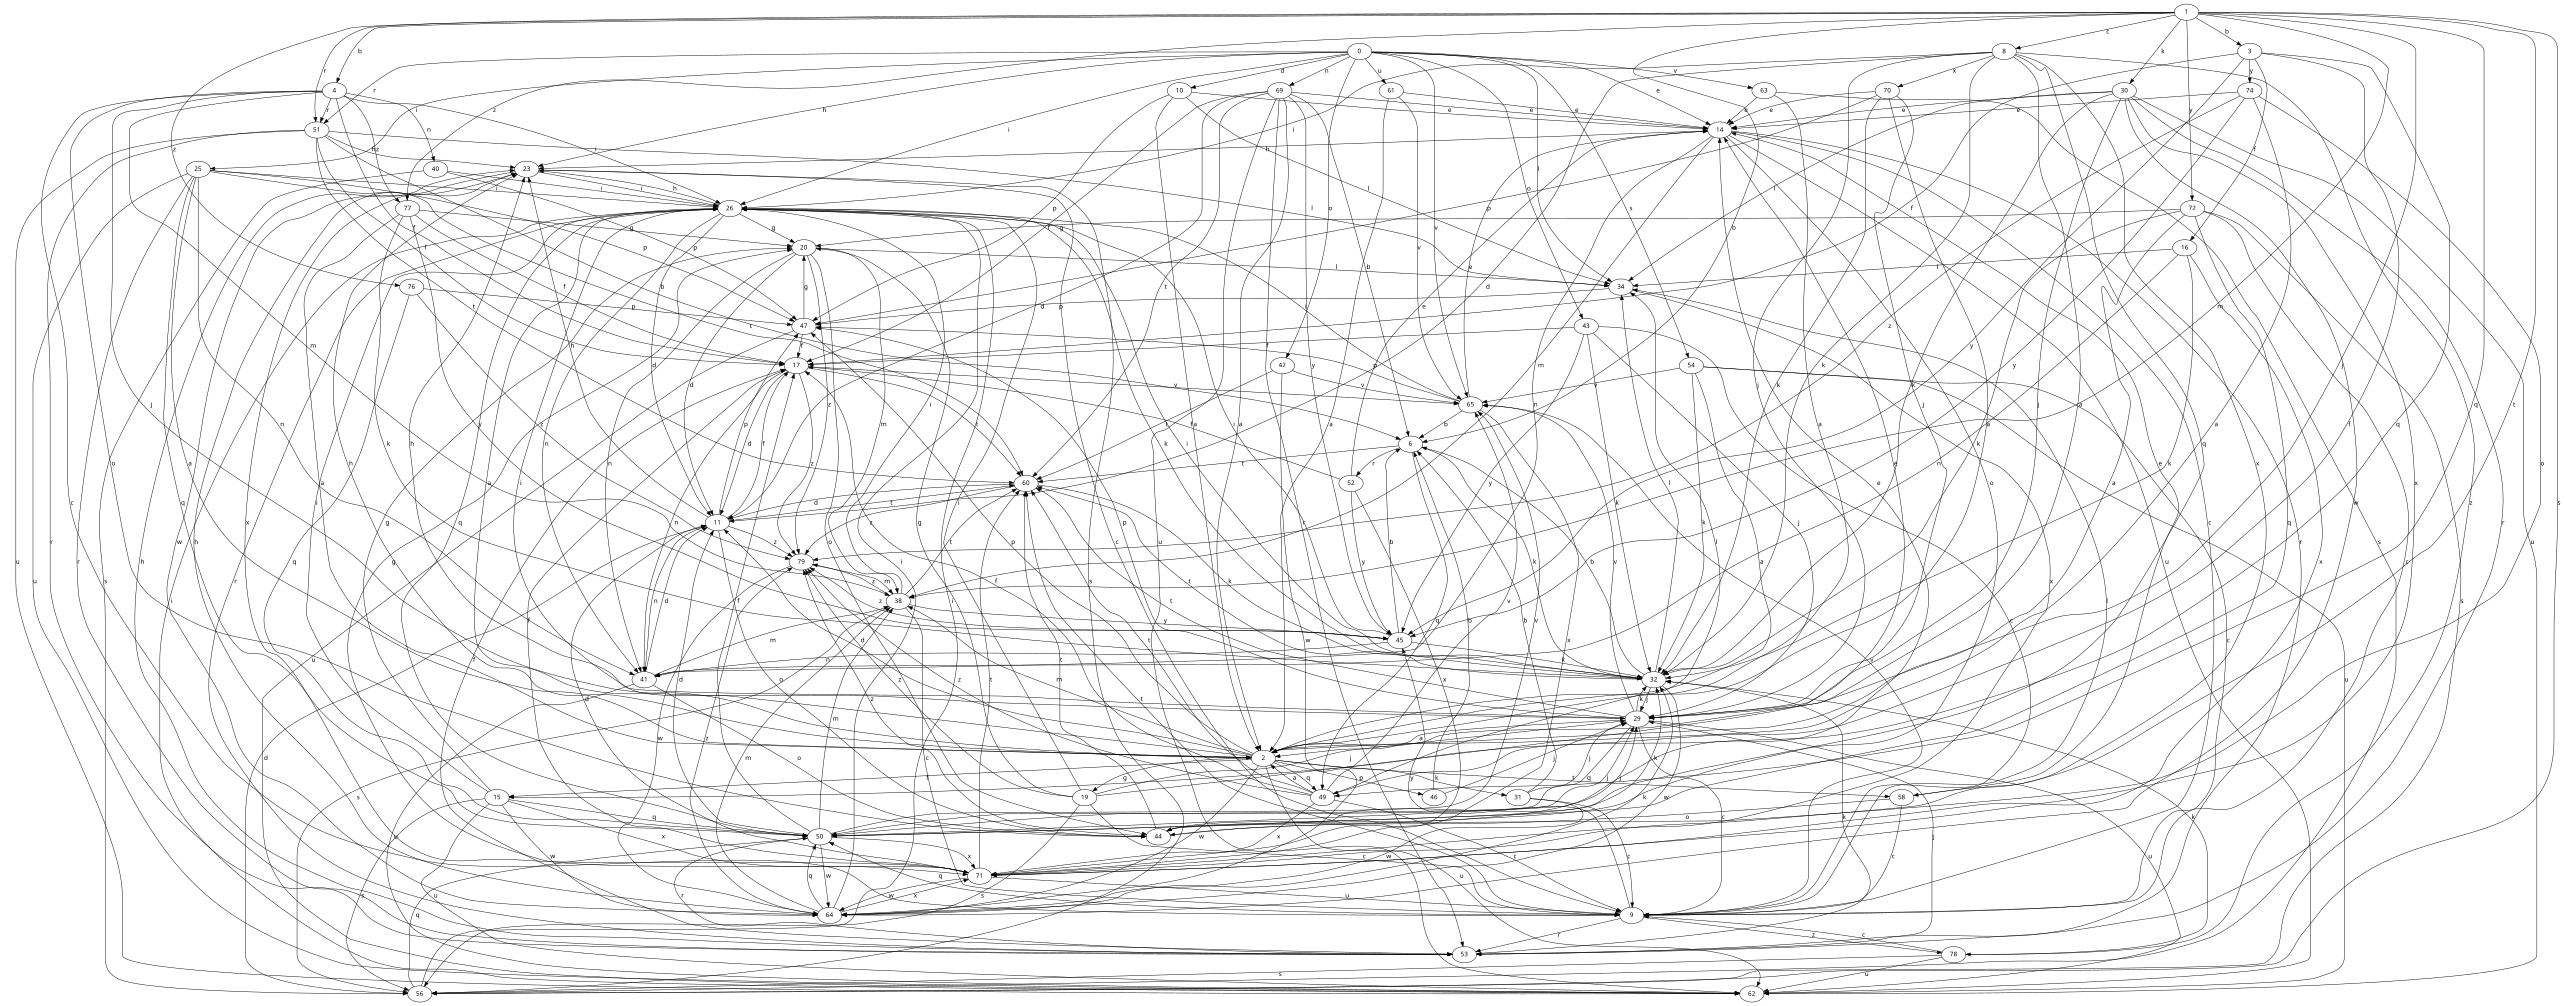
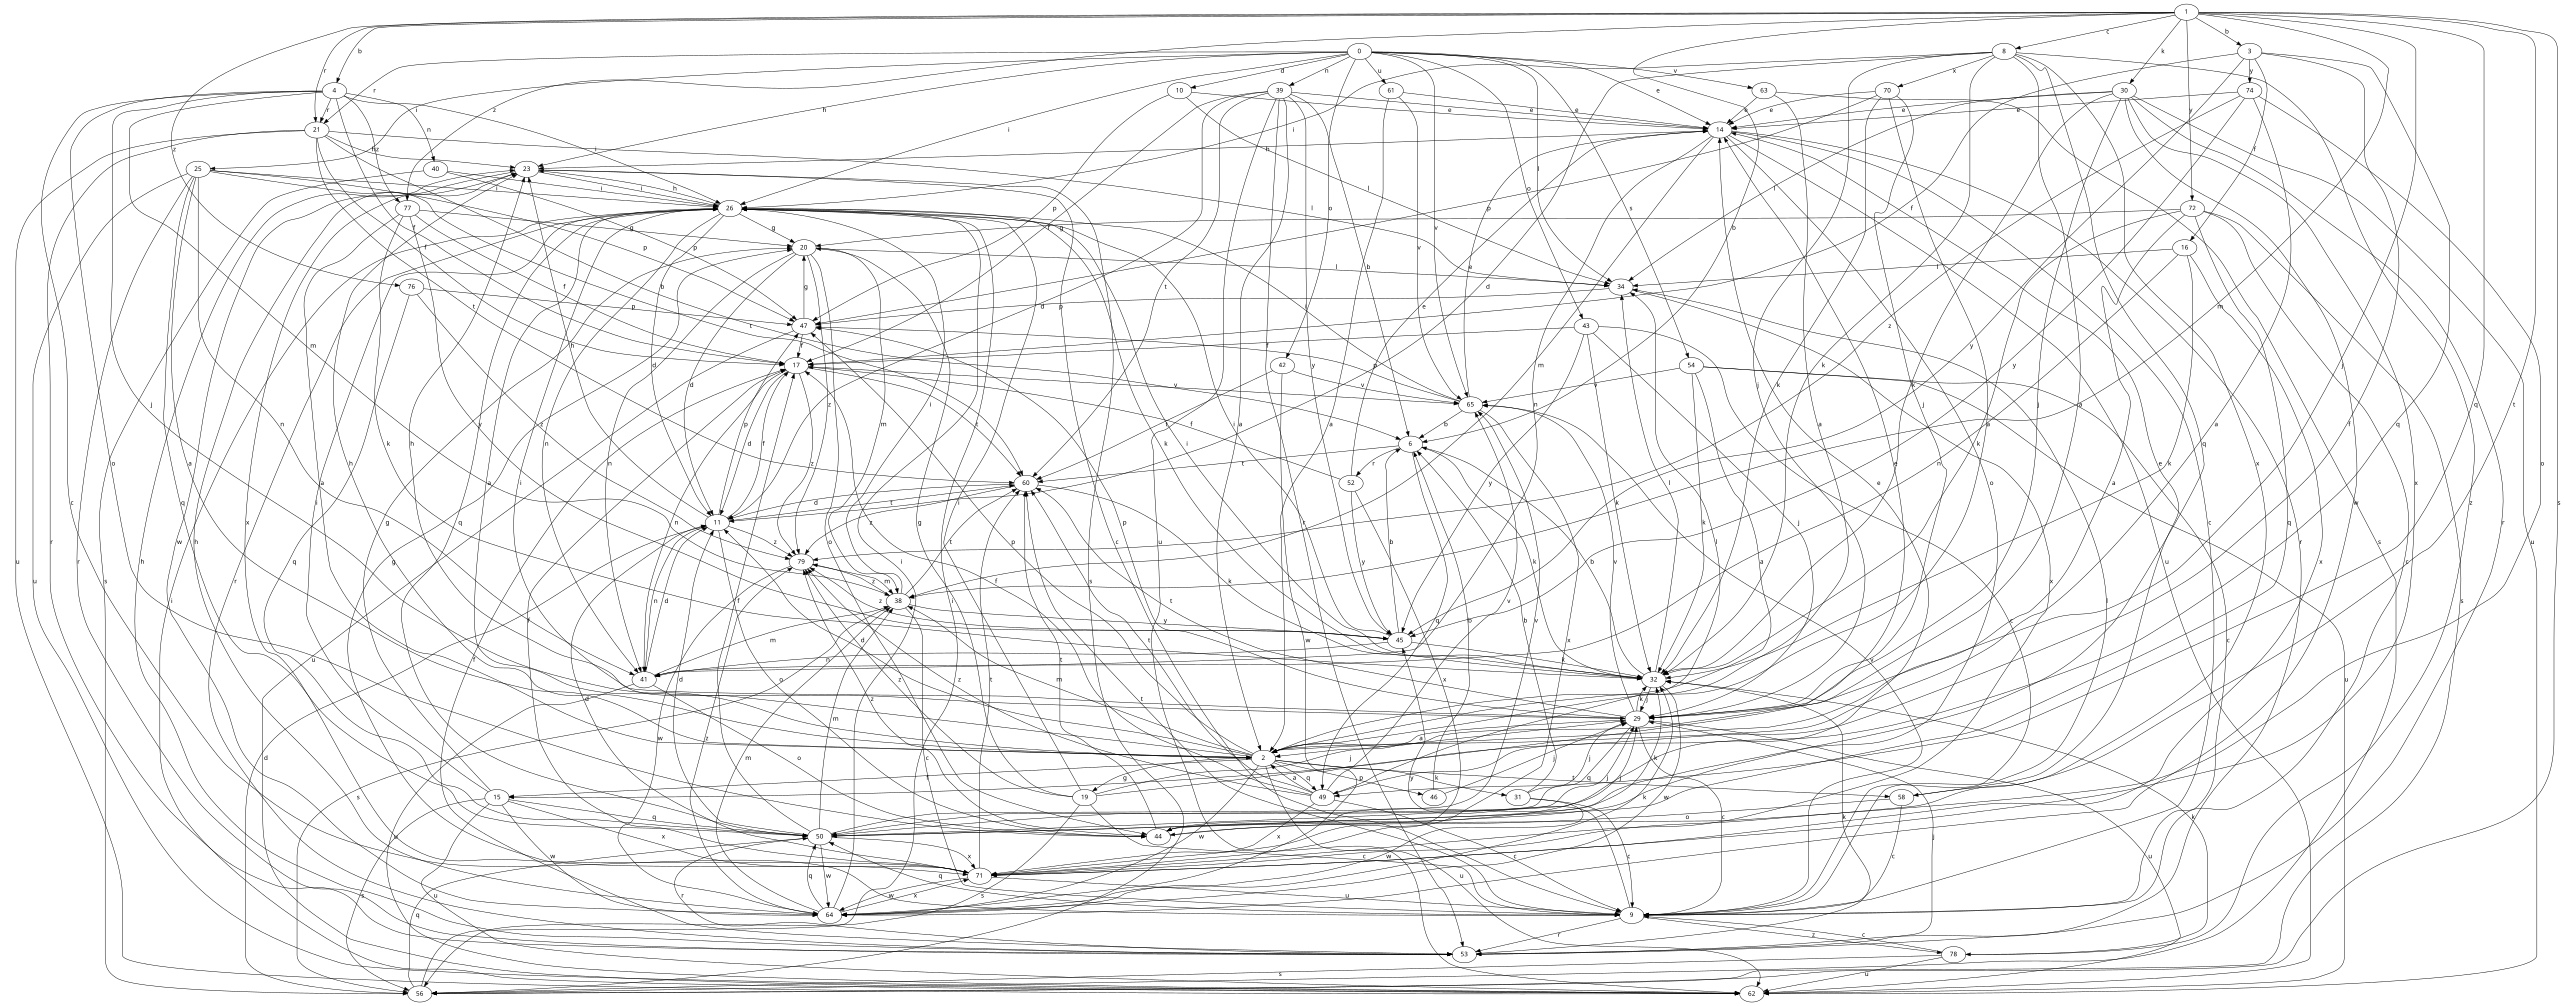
node "69": label "69" -> "39"
node "51": label "51" -> "21"
edge "10" -> "2": removed, label "a"
edge "32" -> "60": removed, label "t"
